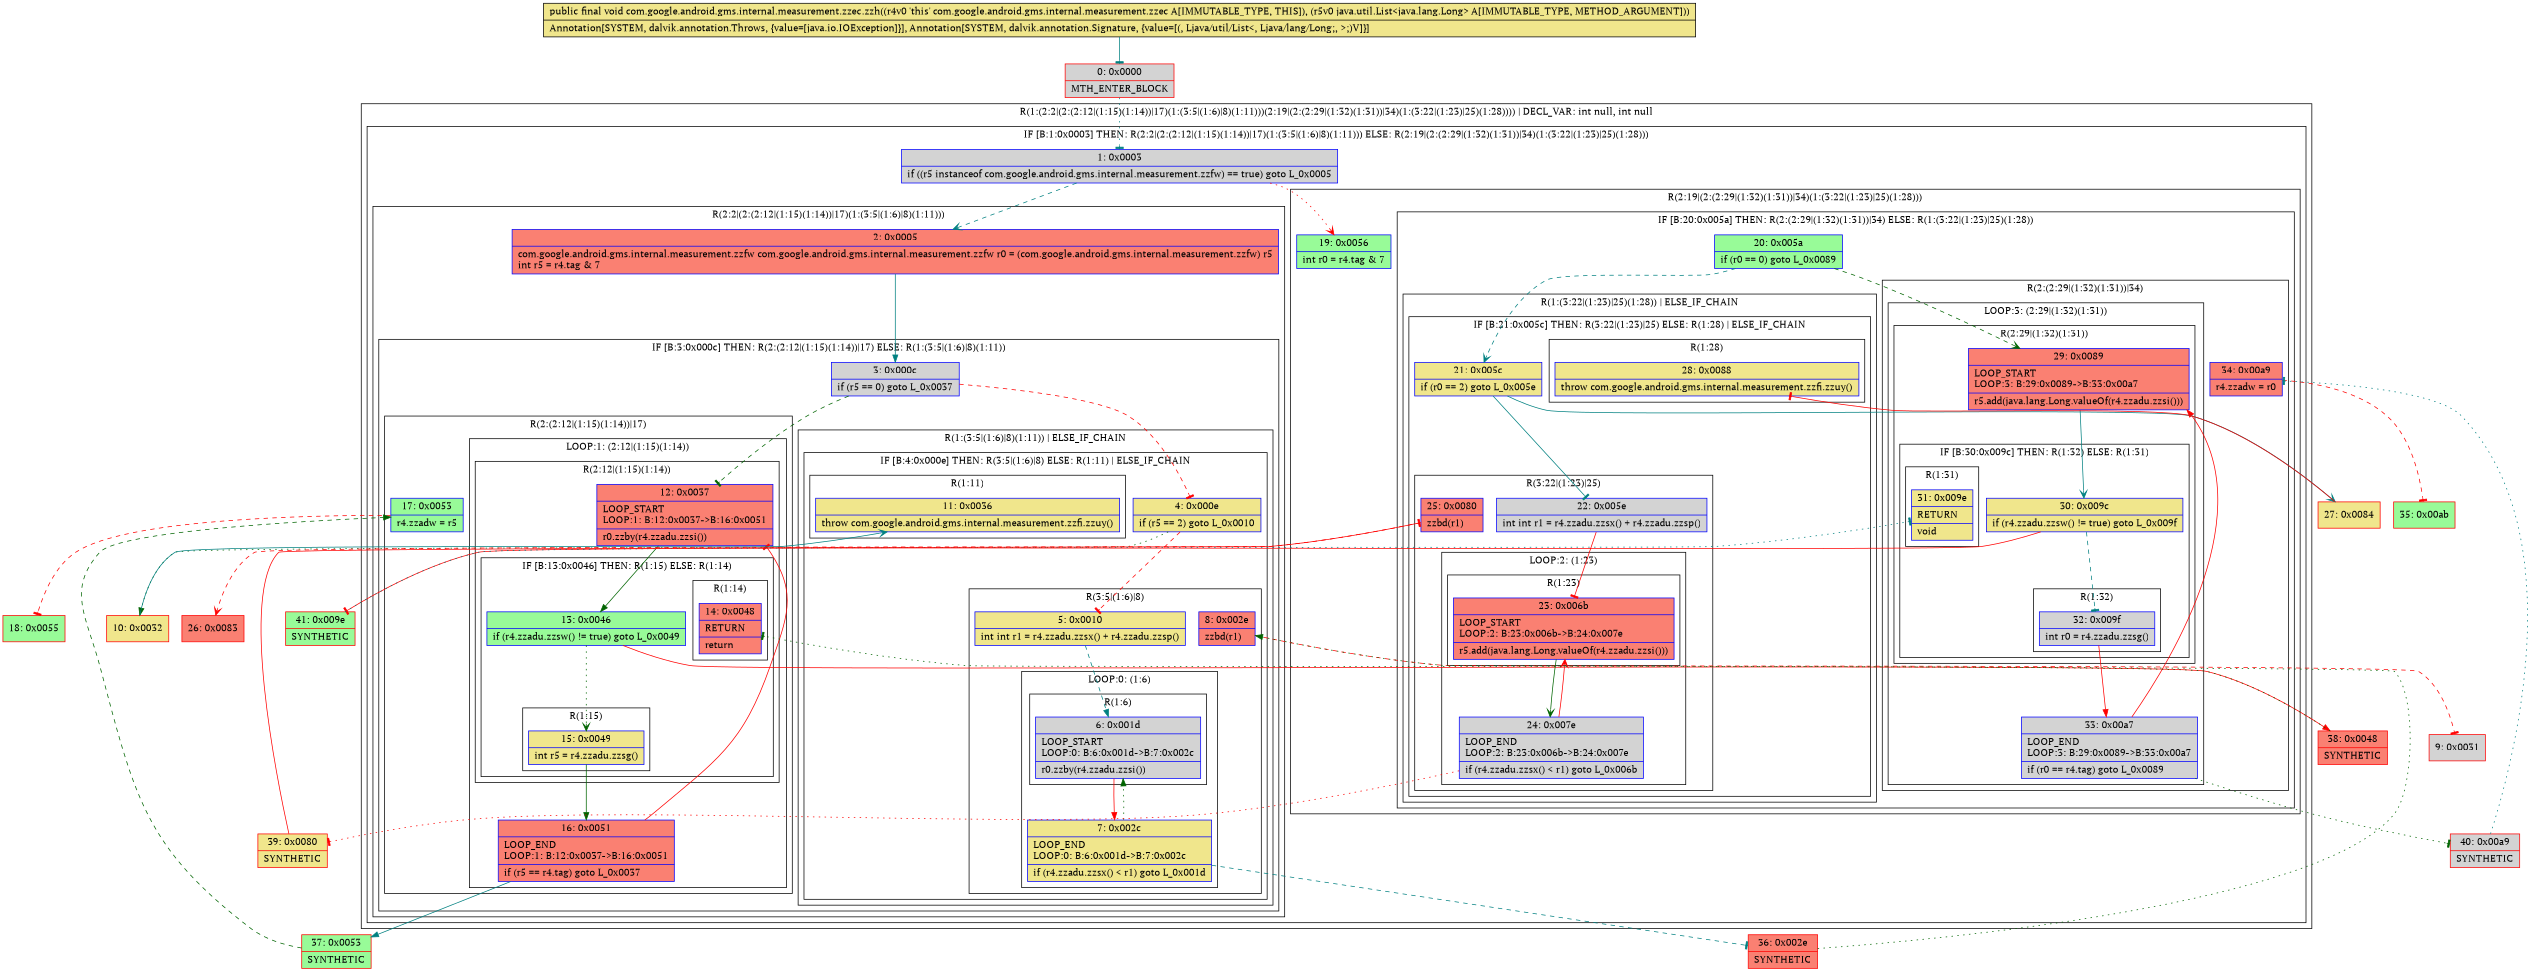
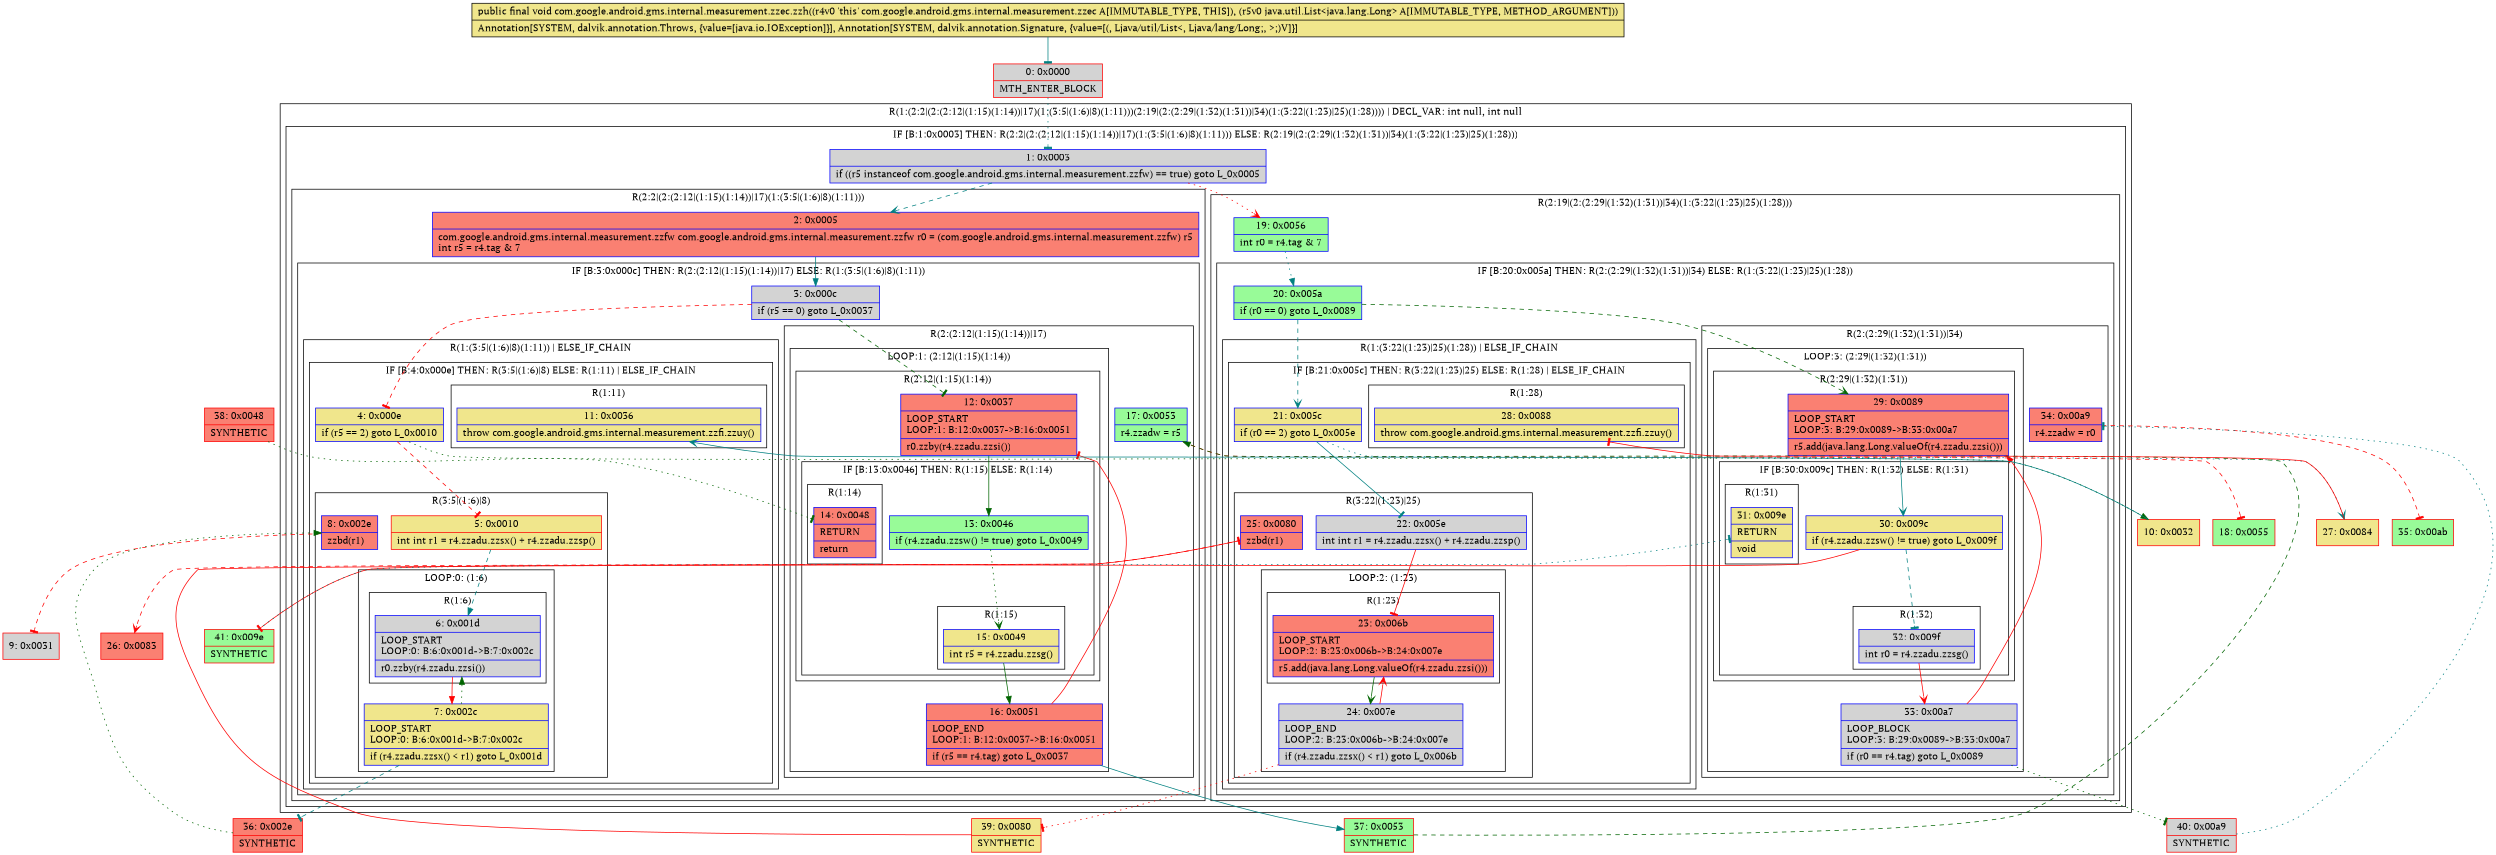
edge "19: 0x0056" -> "20: 0x005a": added
edge "21: 0x005c" -> "27: 0x0084": style solid -> dotted
node "5: 0x0010": color blue -> red
edge "13: 0x0046" -> "38: 0x0048": removed
edge "32: 0x009f" -> "33: 0x00a7": arrowhead normal -> vee
node "33: 0x00a7": text "LOOP_END" -> "LOOP_BLOCK"
node "7: 0x002c": text "LOOP_END" -> "LOOP_START"
